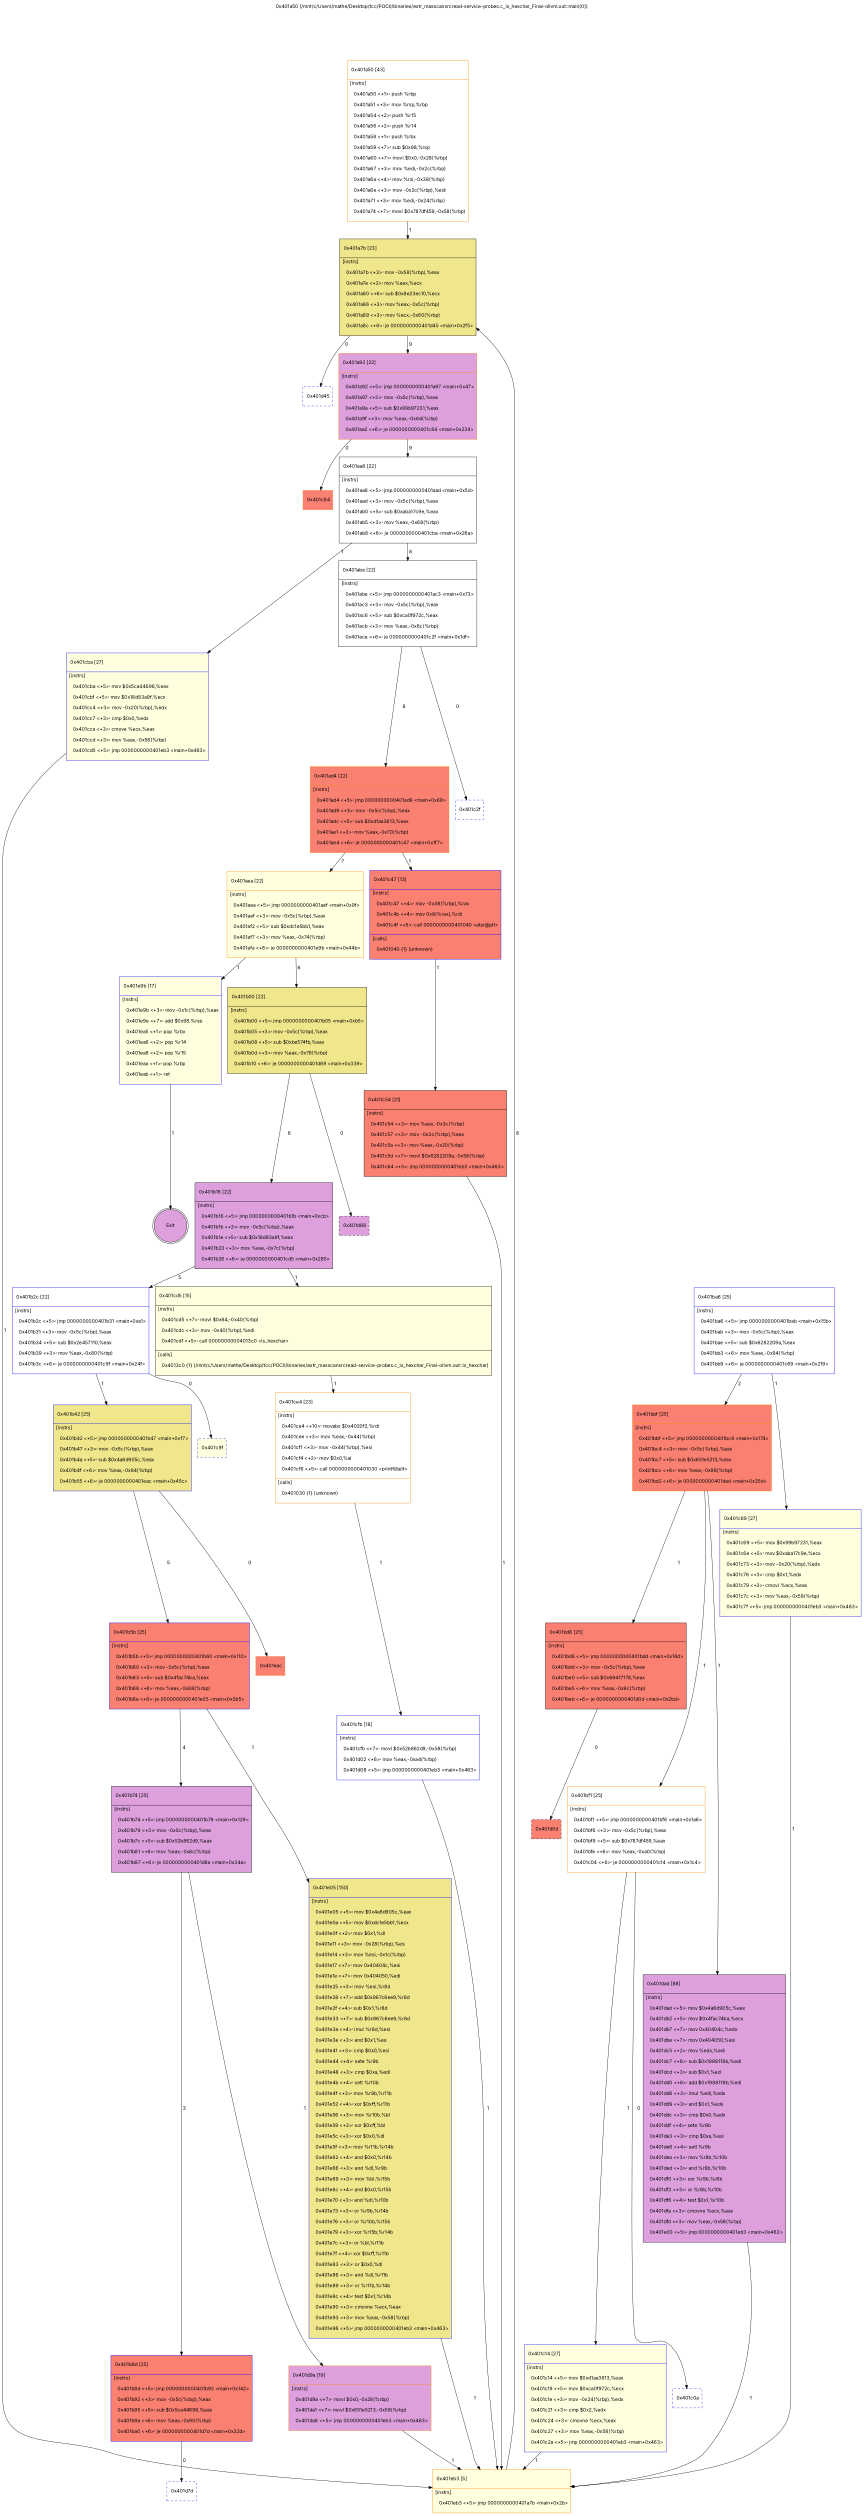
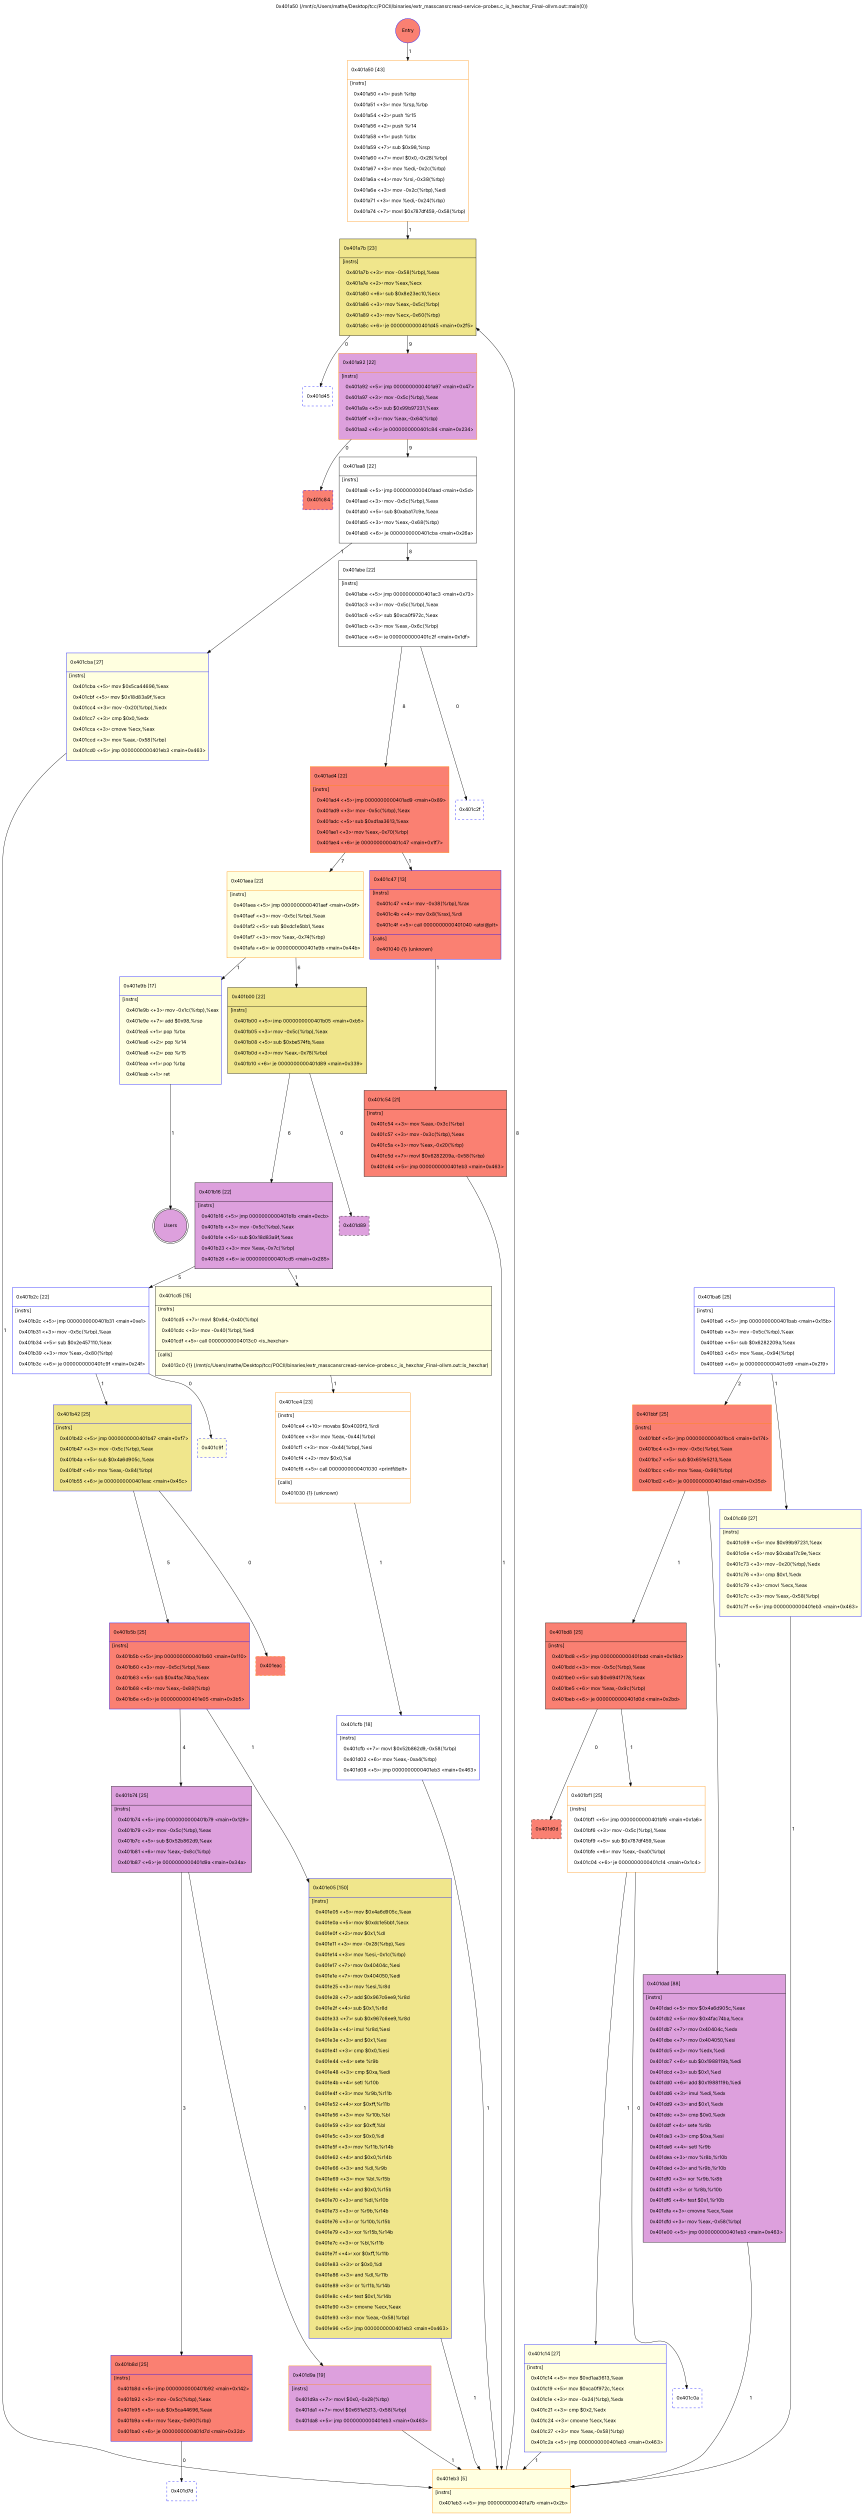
node "Entry": added
node "0x401c84": color darkorange -> blue
node "Exit": label "Exit" -> "Users"
edge "0x401bbf [25]" -> "0x401bf1 [25]": now "0x401bd8 [25]" -> "0x401bf1 [25]"
